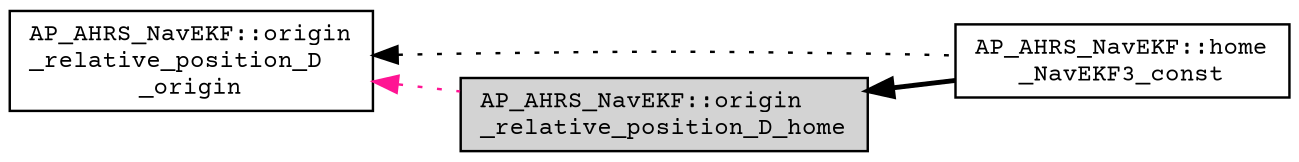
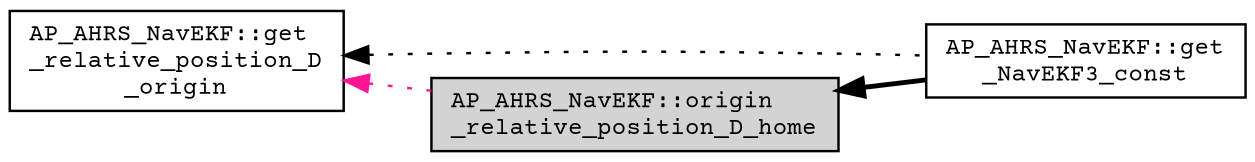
node "AP_AHRS_NavEKF::origin _relative_position_D _origin": label "AP_AHRS_NavEKF::origin _relative_position_D _origin" -> "AP_AHRS_NavEKF::get _relative_position_D _origin"
node "AP_AHRS_NavEKF::home _NavEKF3_const": label "AP_AHRS_NavEKF::home _NavEKF3_const" -> "AP_AHRS_NavEKF::get _NavEKF3_const"
